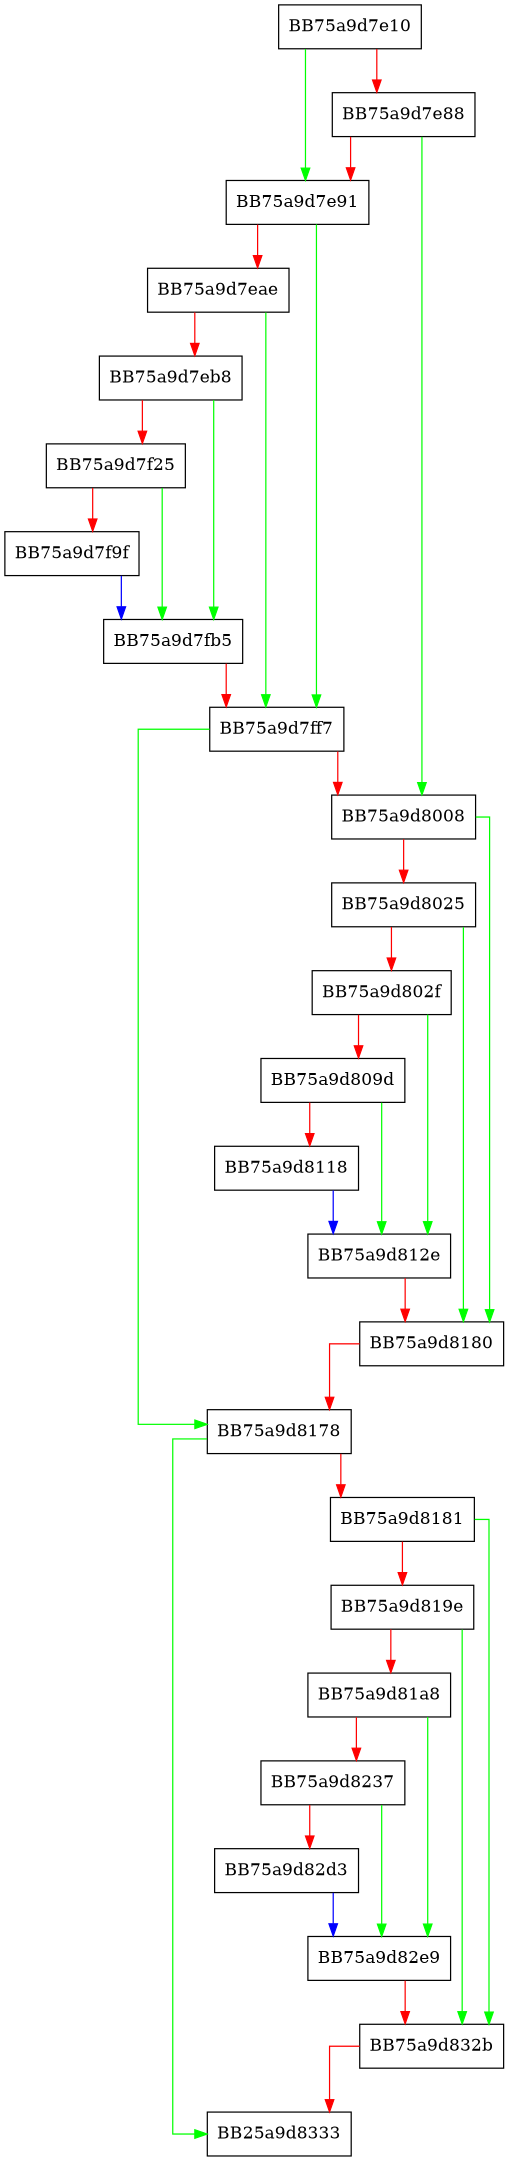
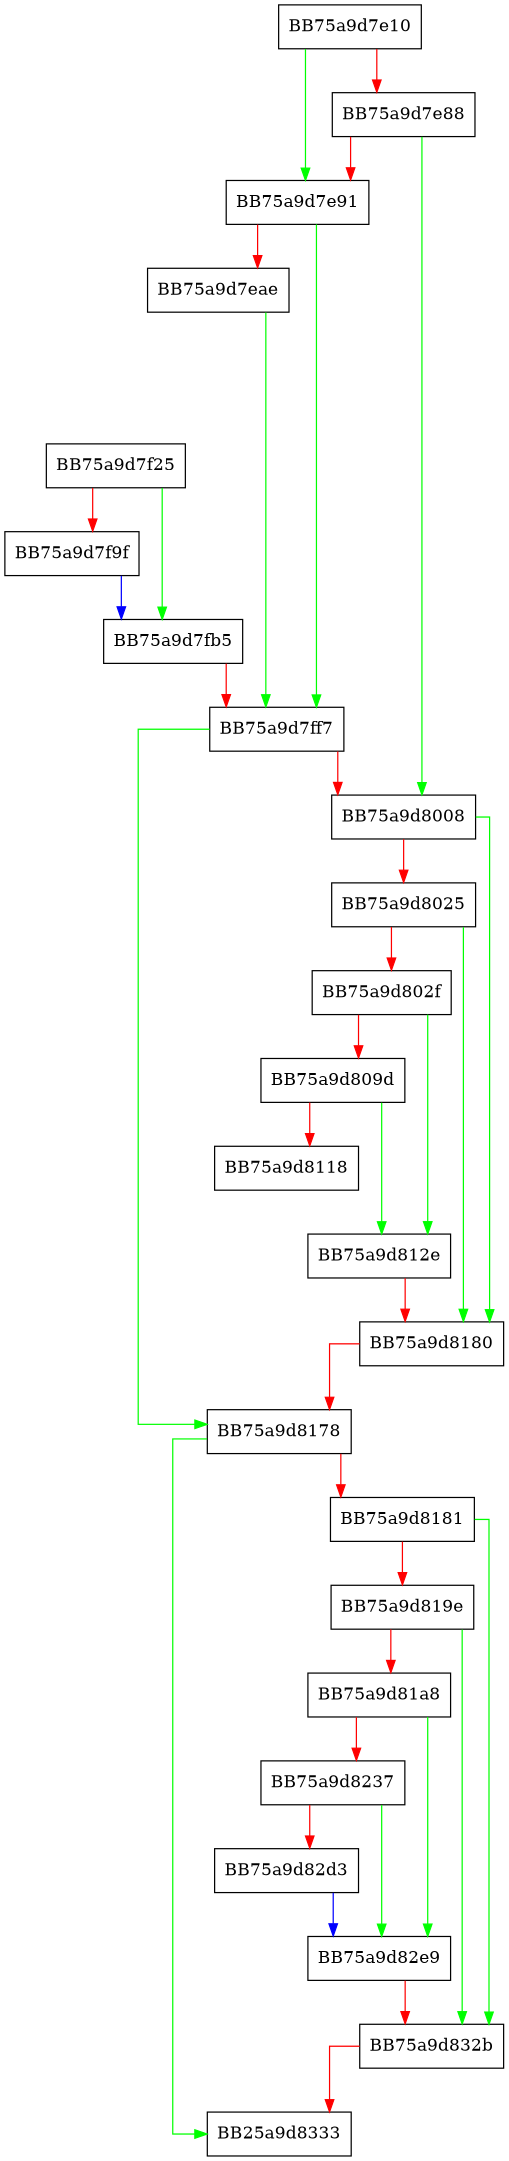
node "BB75a9d7eb8": removed
edge "BB75a9d8118" -> "BB75a9d812e": removed
